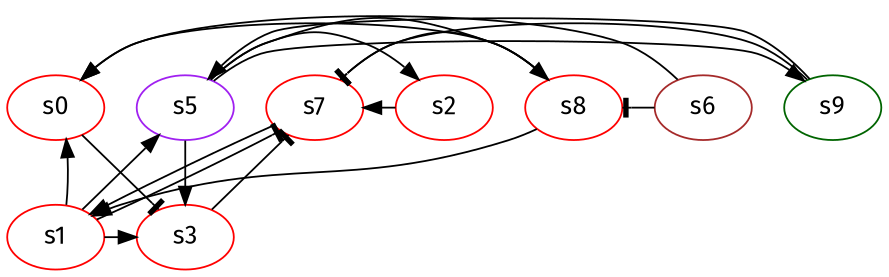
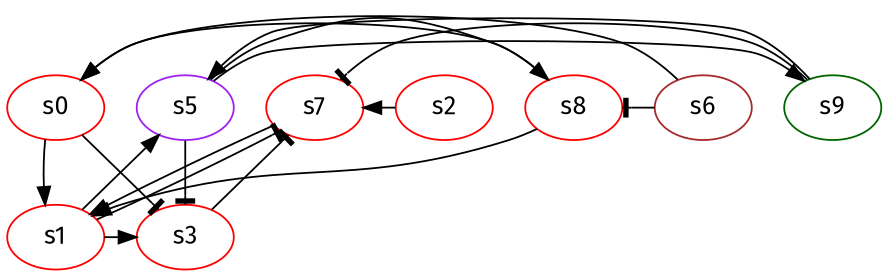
edge "s5" -> "s2": removed
edge "s8" -> "s7": removed
edge "s5" -> "s3": arrowhead normal -> tee
edge "s1" -> "s0": reversed
